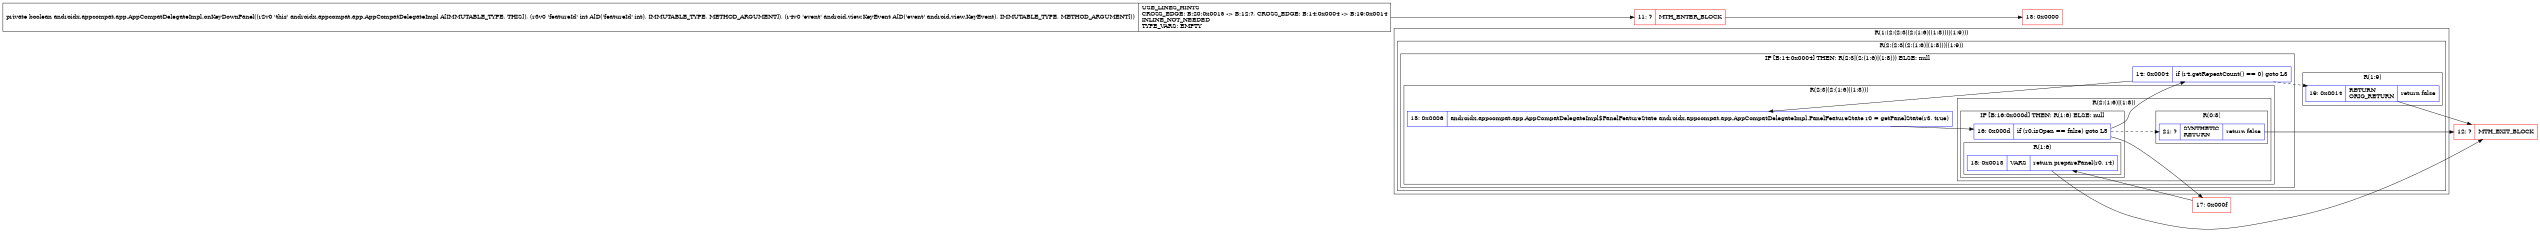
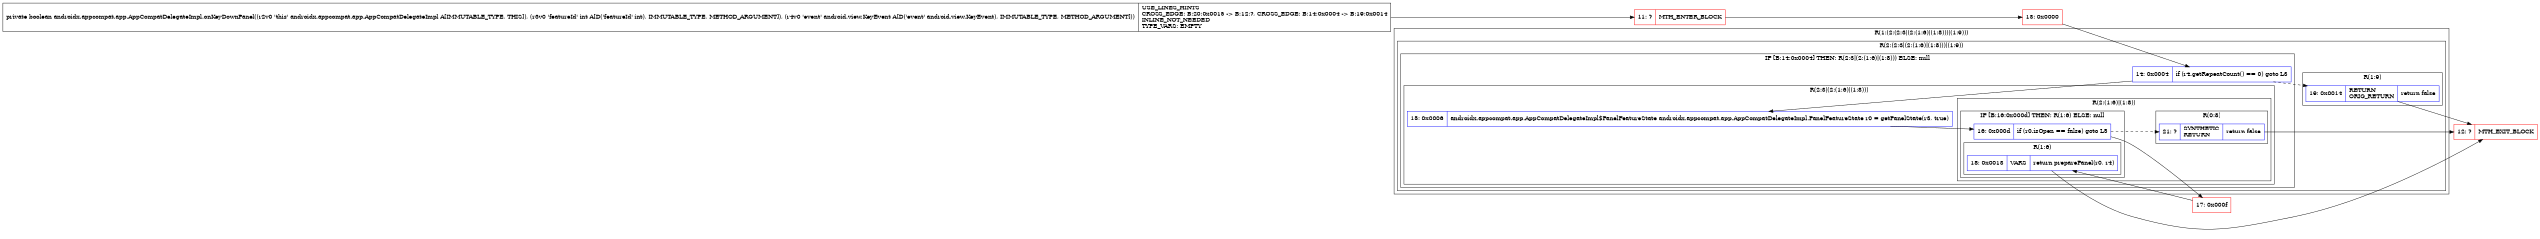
edge "16: 0x000d" -> "14: 0x0004": now "13: 0x0000" -> "14: 0x0004"
